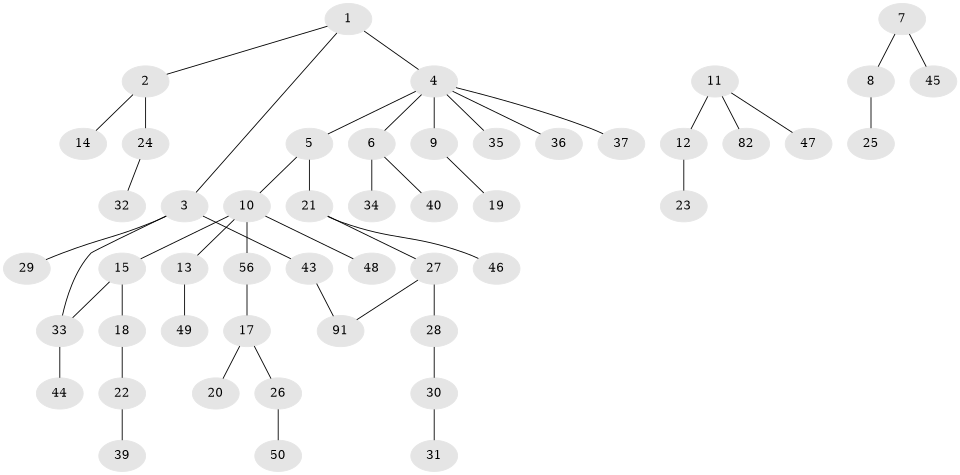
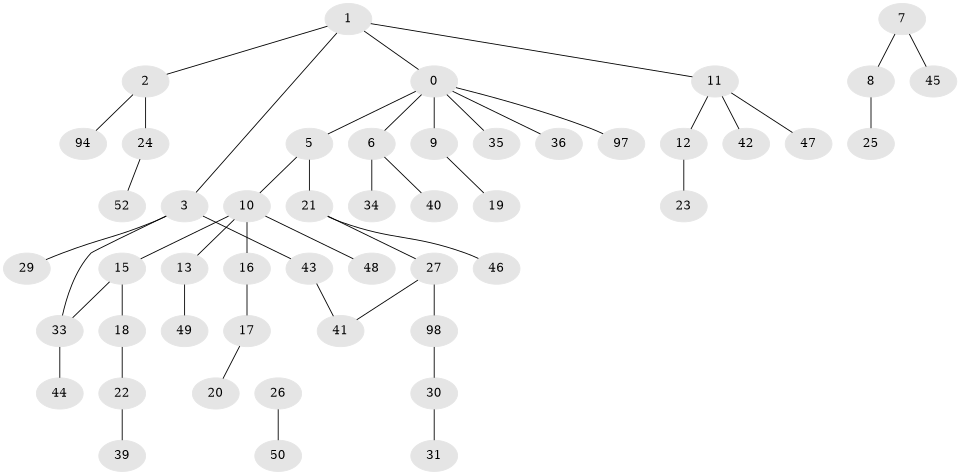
edge "1" -- "11": added
node "4": label "4" -> "0"
node "14": label "14" -> "94"
node "37": label "37" -> "97"
node "82": label "82" -> "42"
node "32": label "32" -> "52"
node "56": label "56" -> "16"
node "91": label "91" -> "41"
node "28": label "28" -> "98"
edge "17" -- "26": removed
